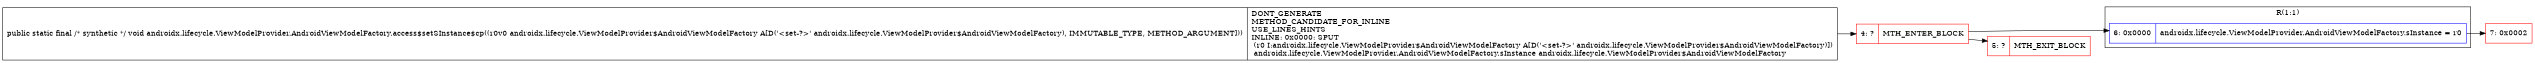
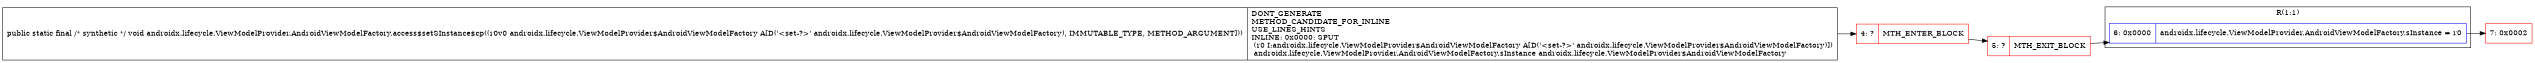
edge "4: ?" -> "6: 0x0000": now "5: ?" -> "6: 0x0000"
